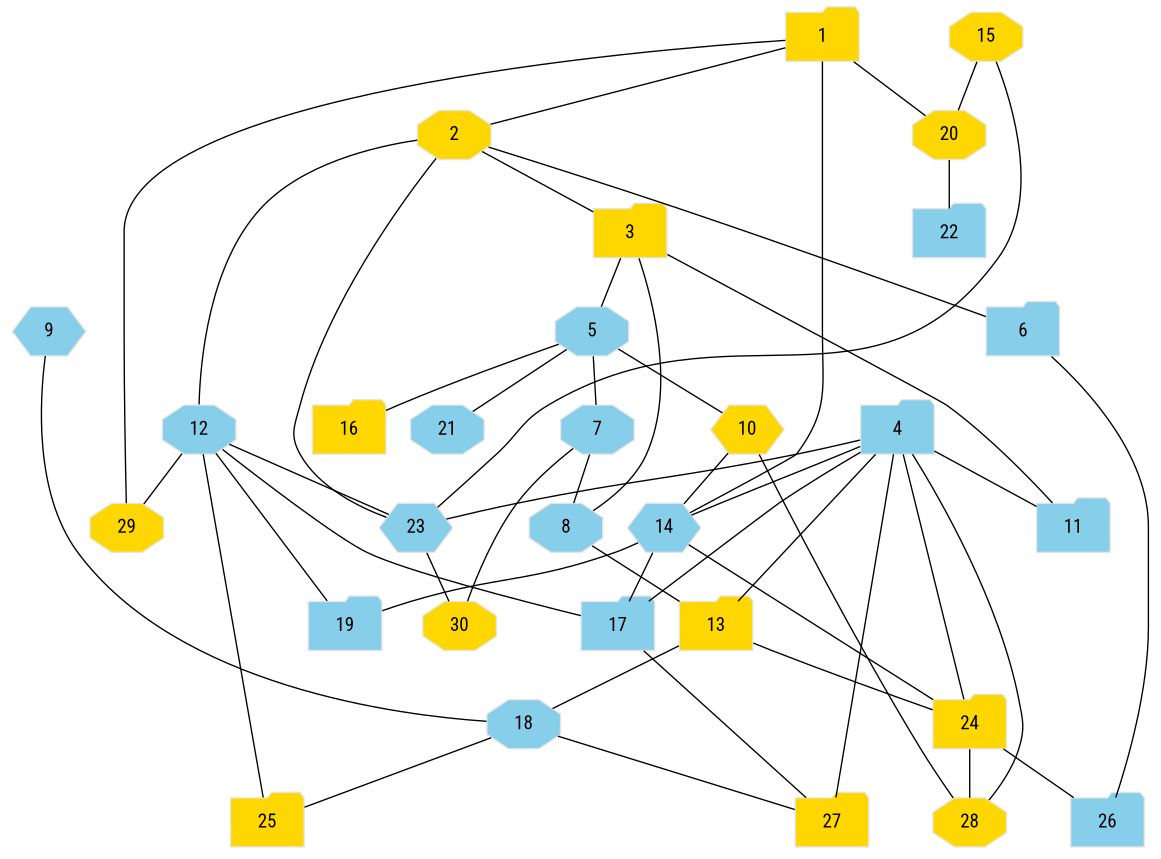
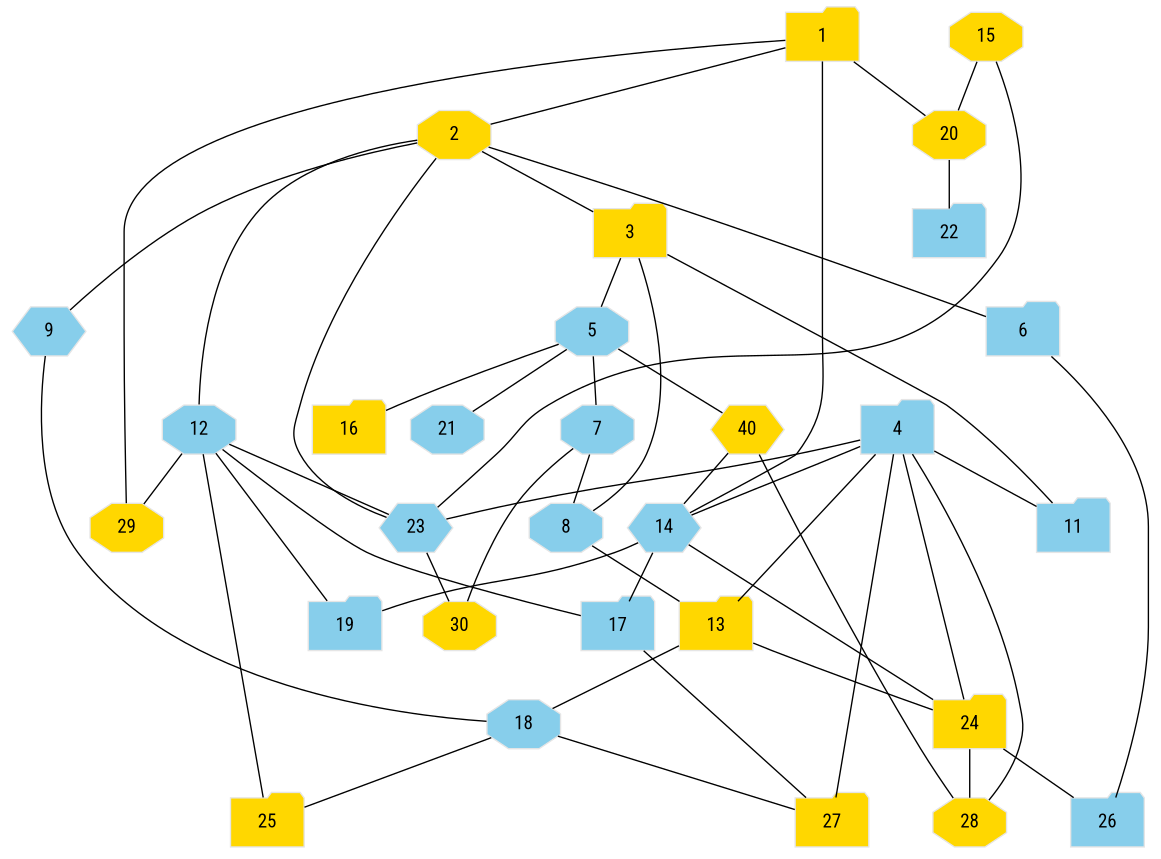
edge "2" -- "9": added
node "10": label "10" -> "40"
edge "4" -- "17": removed
